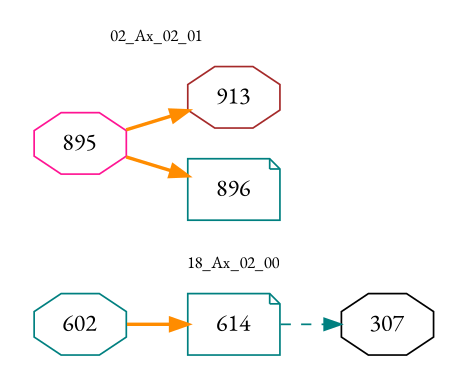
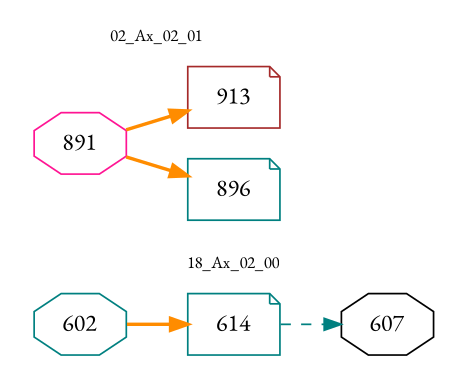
node "913": shape octagon -> note
node "895": label "895" -> "891"
node "307": label "307" -> "607"
